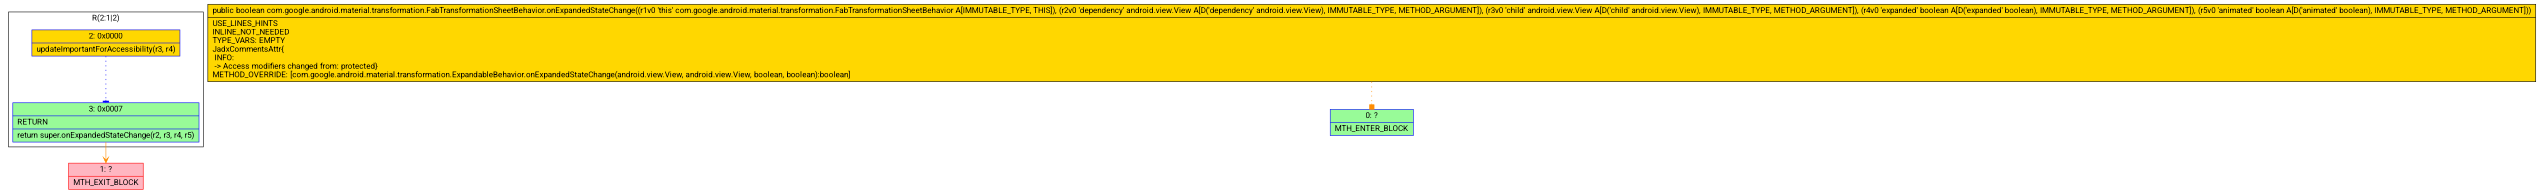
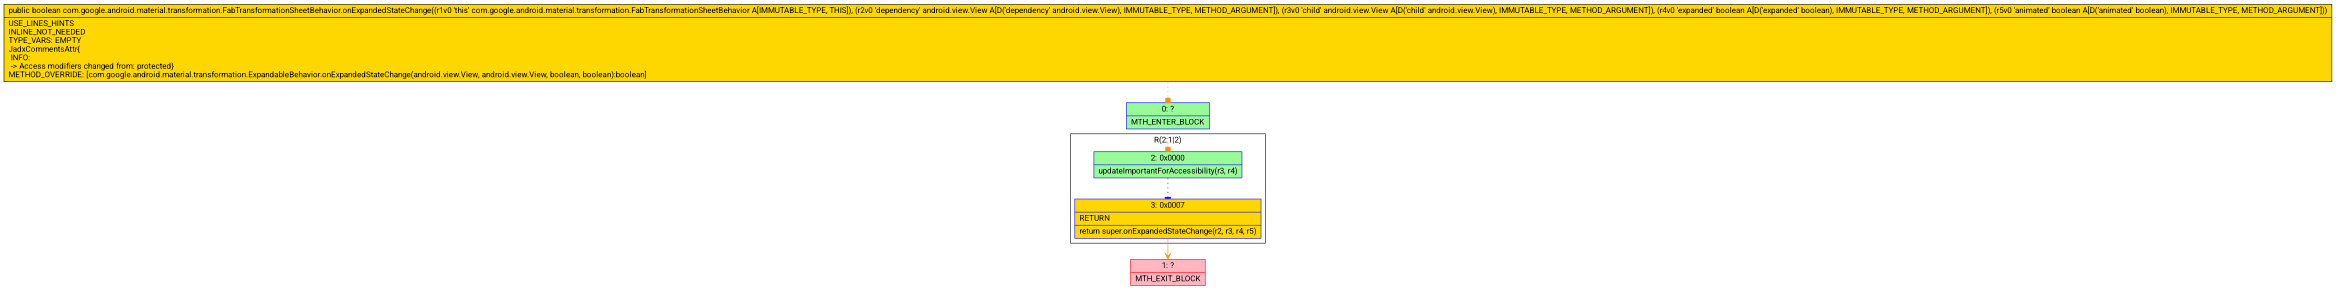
node "2: 0x0000": fillcolor gold -> palegreen
node "3: 0x0007": fillcolor palegreen -> gold
edge "0: ?" -> "2: 0x0000": added
